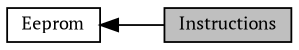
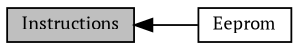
edge "Instructions" -> "Eeprom": reversed
